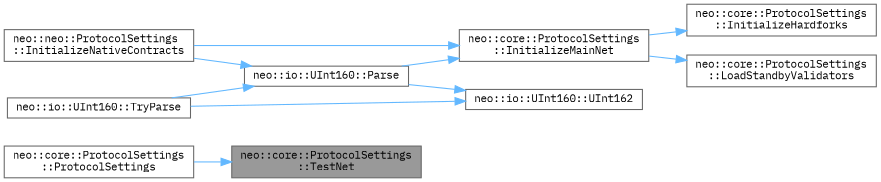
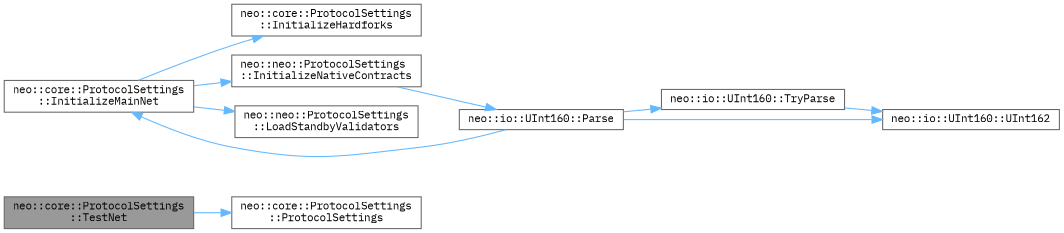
edge "neo::neo::ProtocolSettings ::InitializeNativeContracts" -> "neo::core::ProtocolSettings ::InitializeMainNet": reversed
node "neo::core::ProtocolSettings ::LoadStandbyValidators": label "neo::core::ProtocolSettings ::LoadStandbyValidators" -> "neo::neo::ProtocolSettings ::LoadStandbyValidators"
edge "neo::io::UInt160::TryParse" -> "neo::io::UInt160::Parse": reversed
edge "neo::core::ProtocolSettings ::ProtocolSettings" -> "neo::core::ProtocolSettings ::TestNet": reversed
